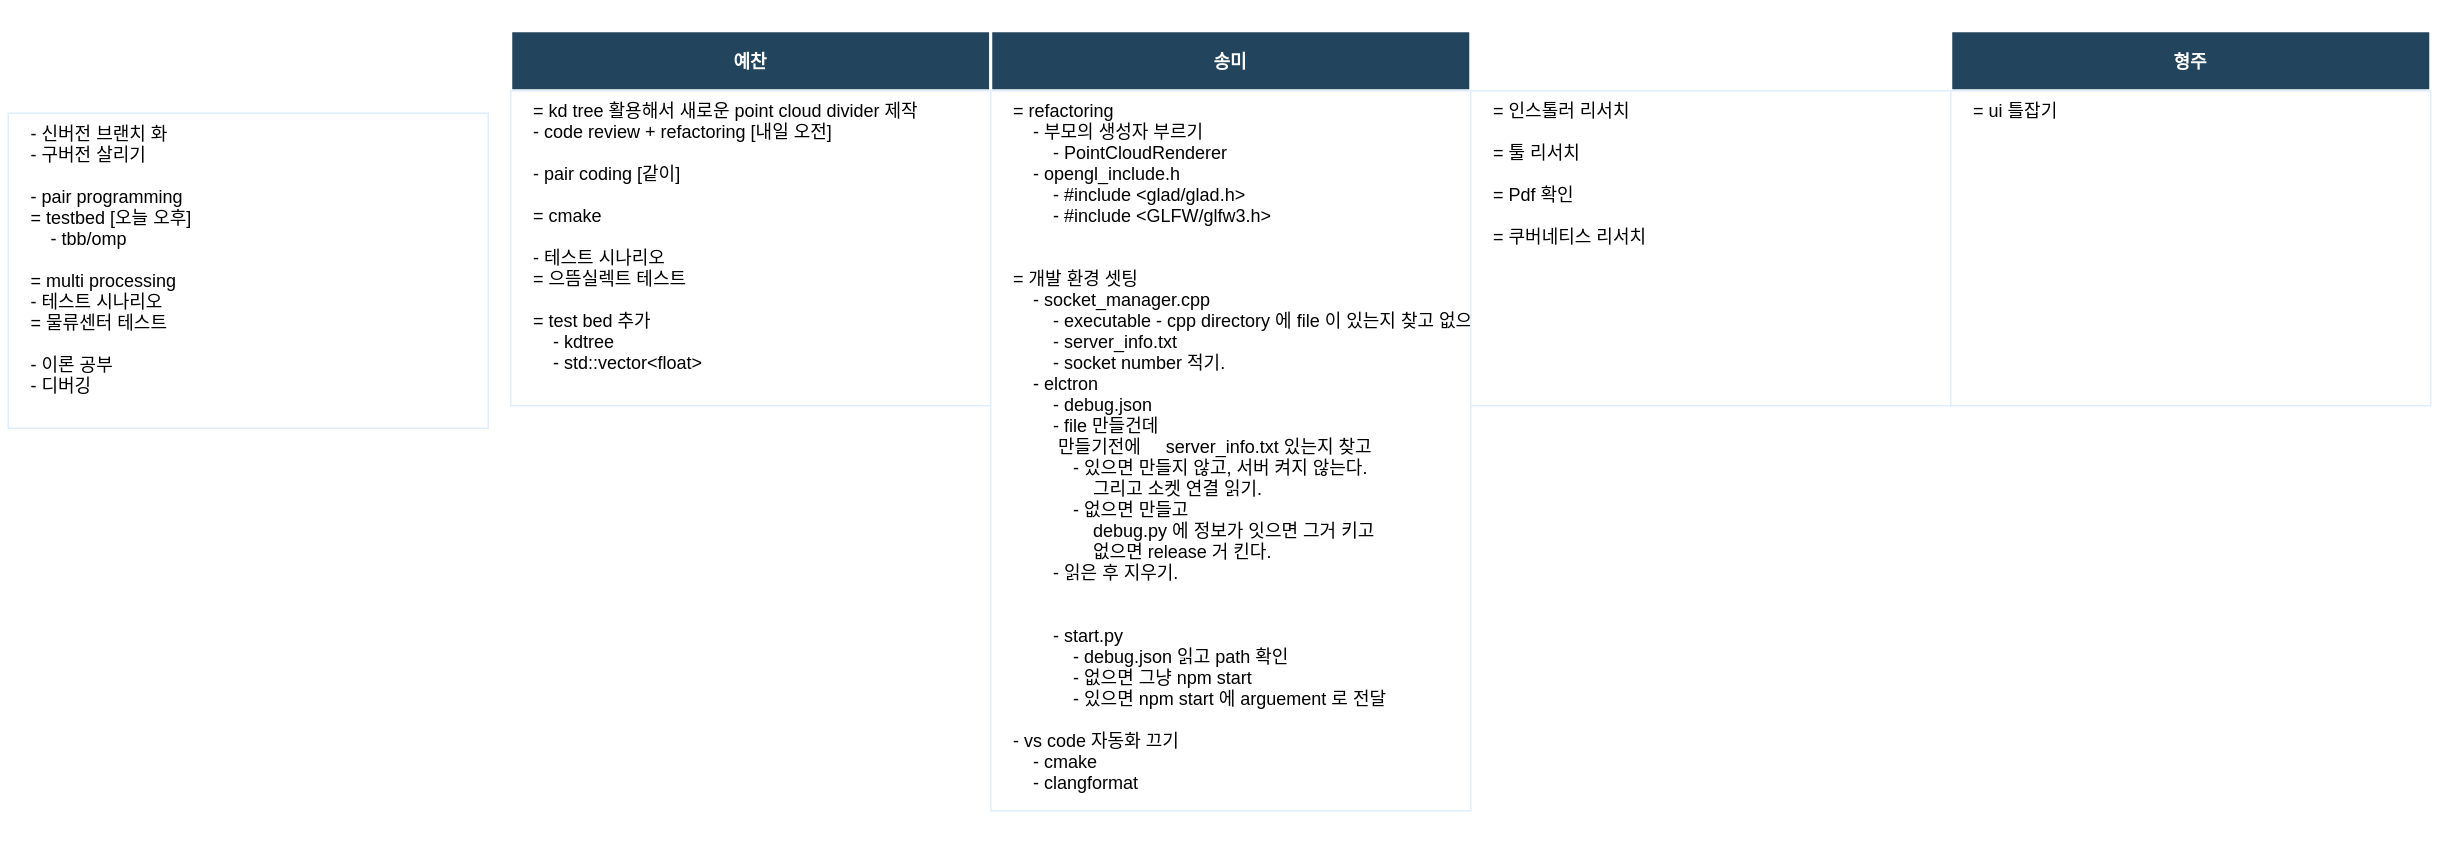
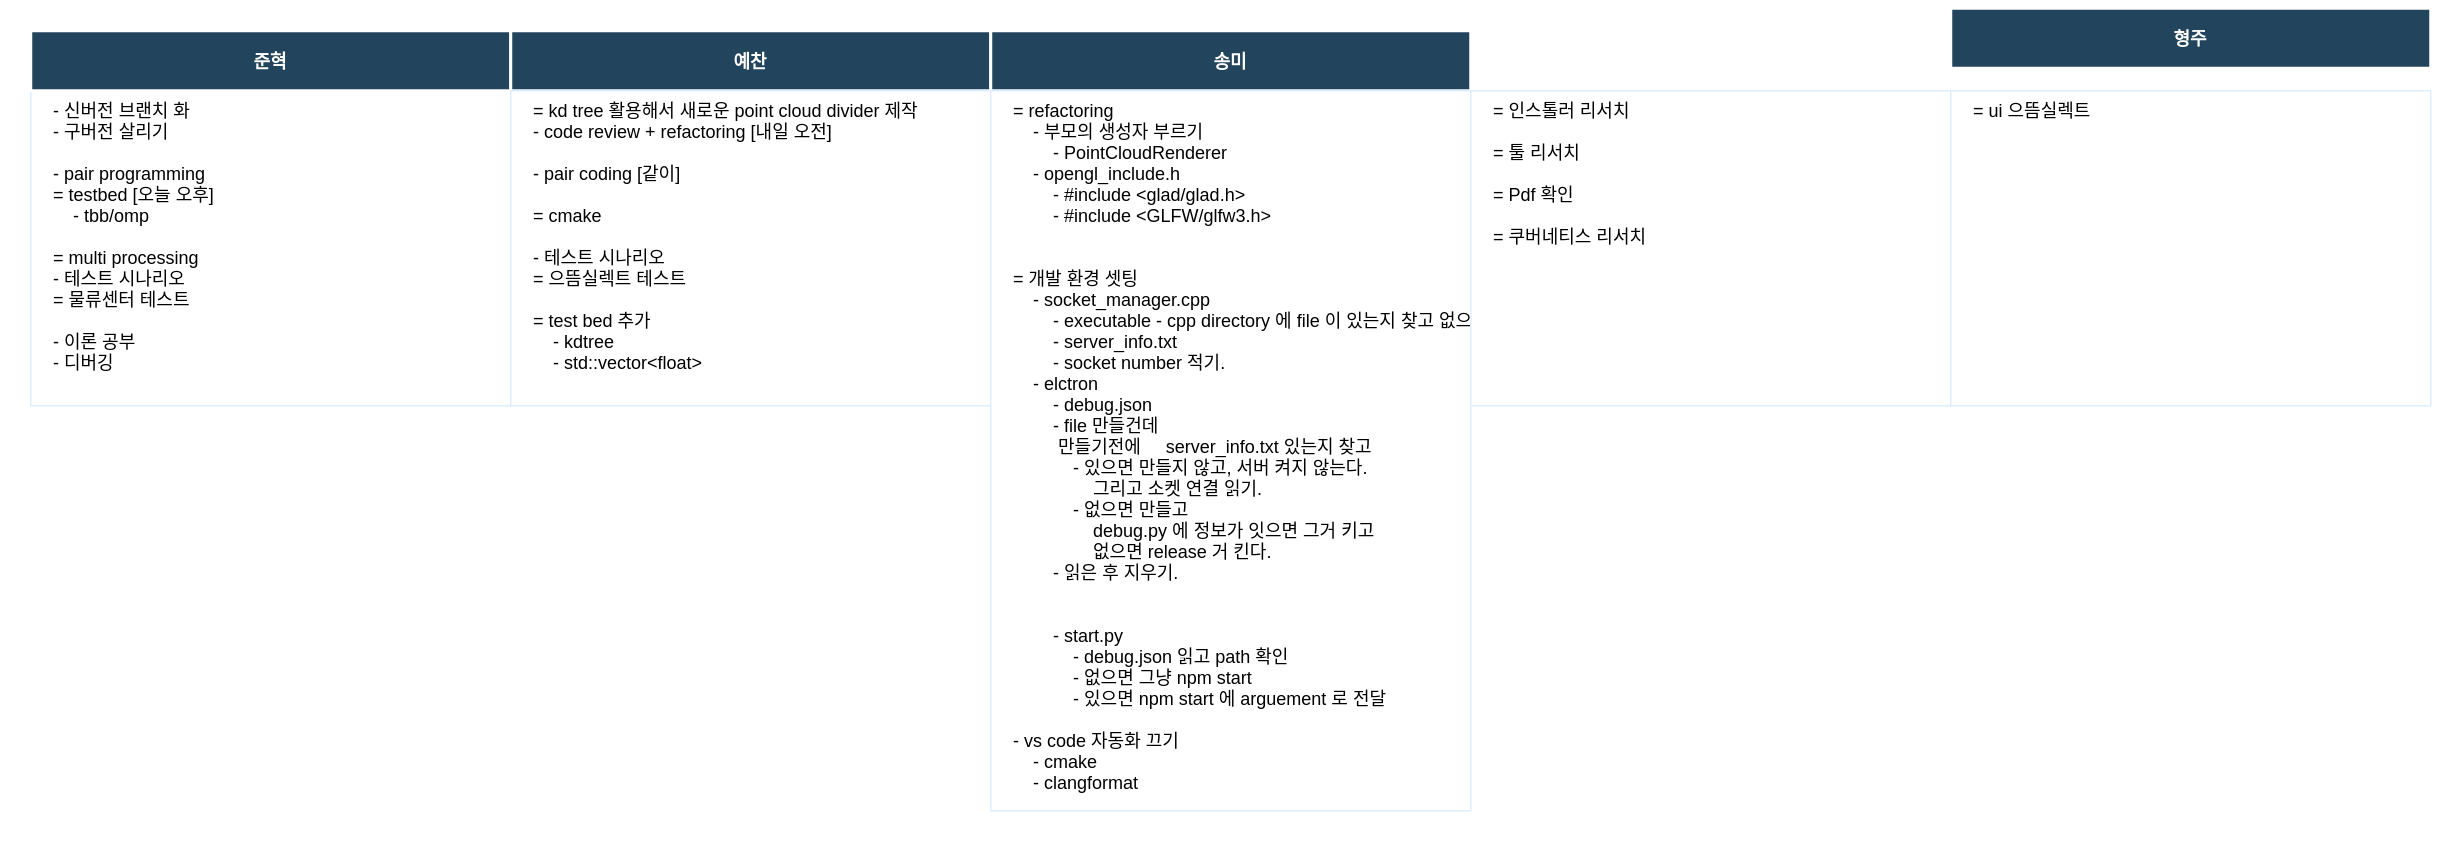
node "준혁": added
node "형주": moved (2191, 61) -> (2191, 38)
node "= ui 틀잡기": label "= ui 틀잡기" -> "= ui 으뜸실렉트"
node "- 신버전 브랜치 화 - 구버전 살리기 - pair programming = testbed [오늘 오후] - tbb/omp = multi processing - 테스트 시나리오 = 물류센터 테스트 - 이론 공부 - 디버깅": moved (248, 271) -> (271, 248)
